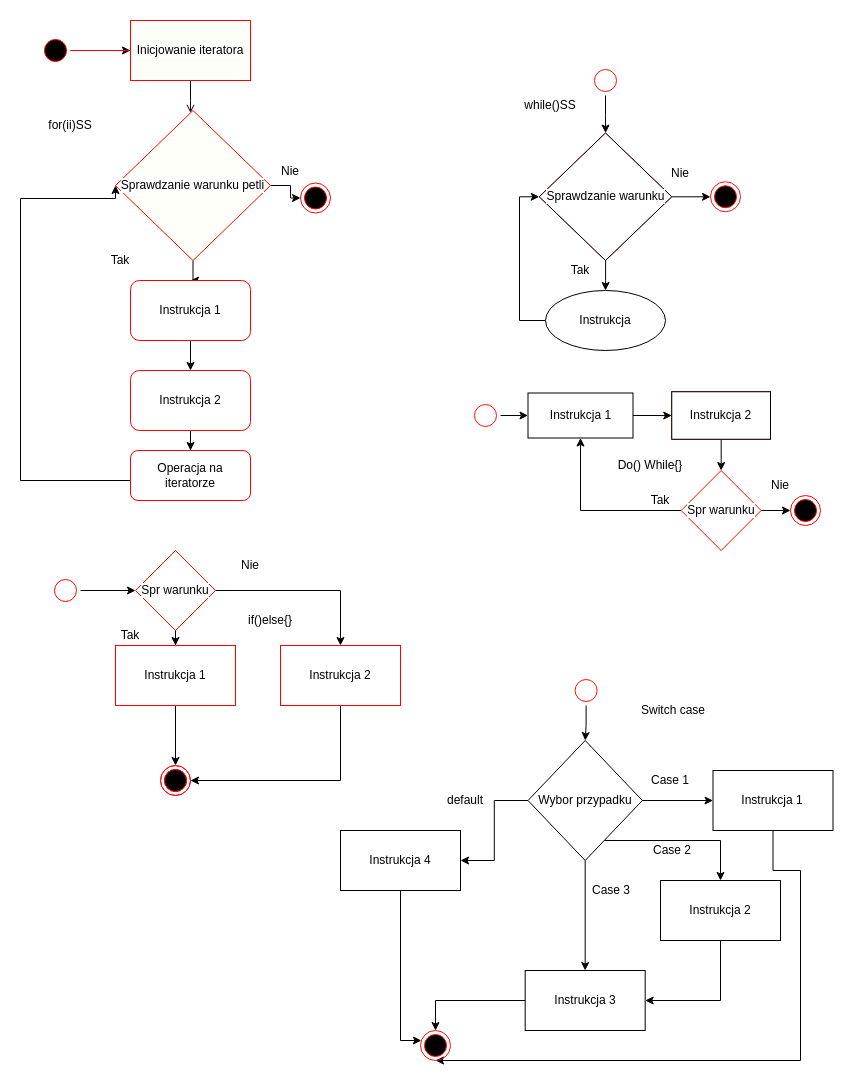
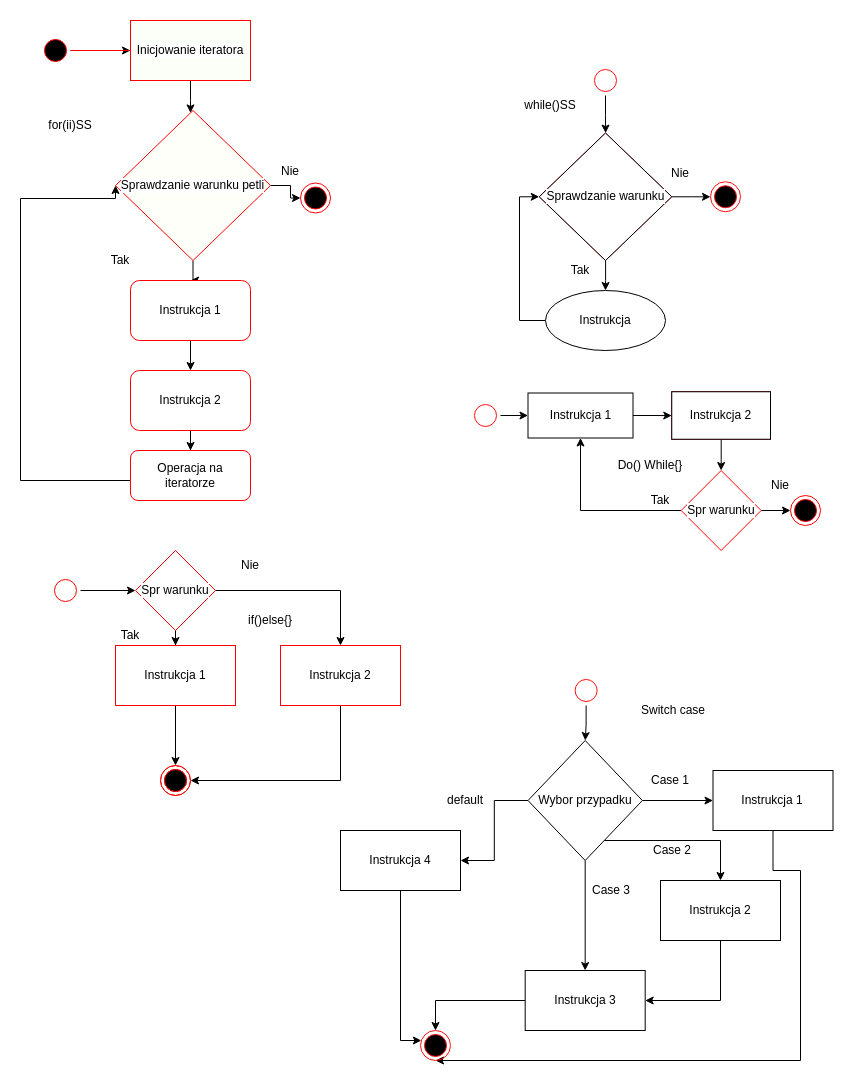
edge "Inicjowanie iteratora" -> "Sprawdzanie warunku petli": arrowhead open -> classic
